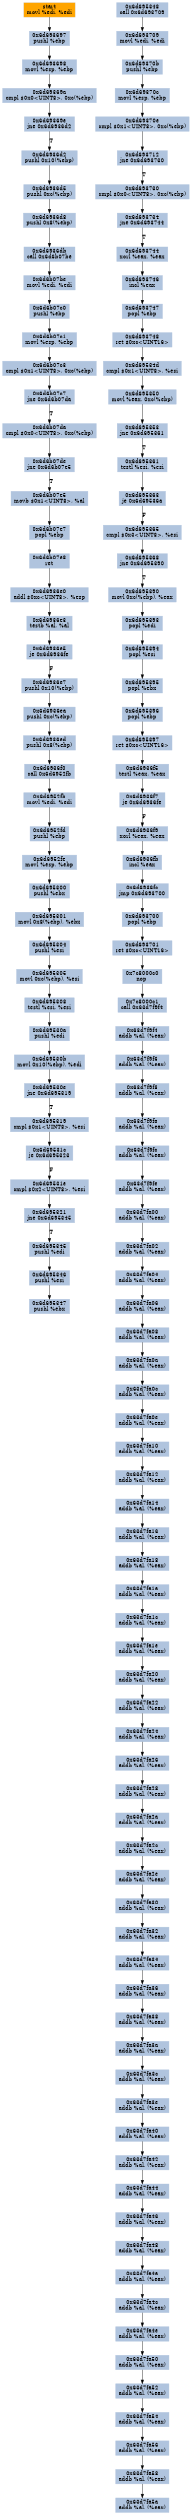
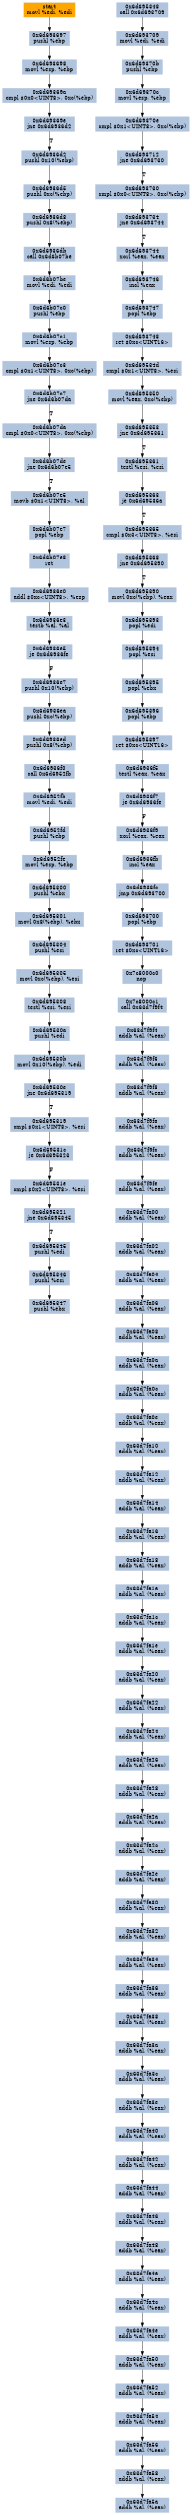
edge "0x6d695363 je 0x6d69536a" -> "0x6d695365 cmpl $0x3<UINT8>, %esi": label "F" -> "T"
node "0x63d7fa54 addb %al, (%eax)": label "0x63d7fa54 addb %al, (%eax)" -> "0x93d7fa54 addb %al, (%eax)"
